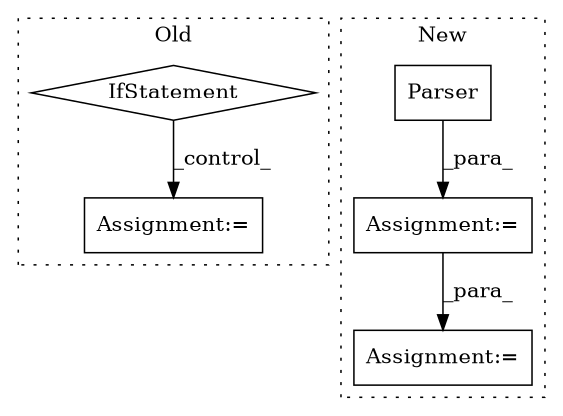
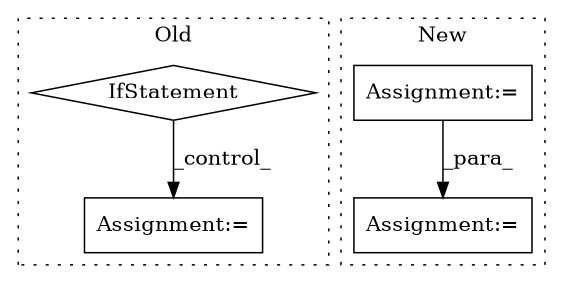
node "Parser": removed
